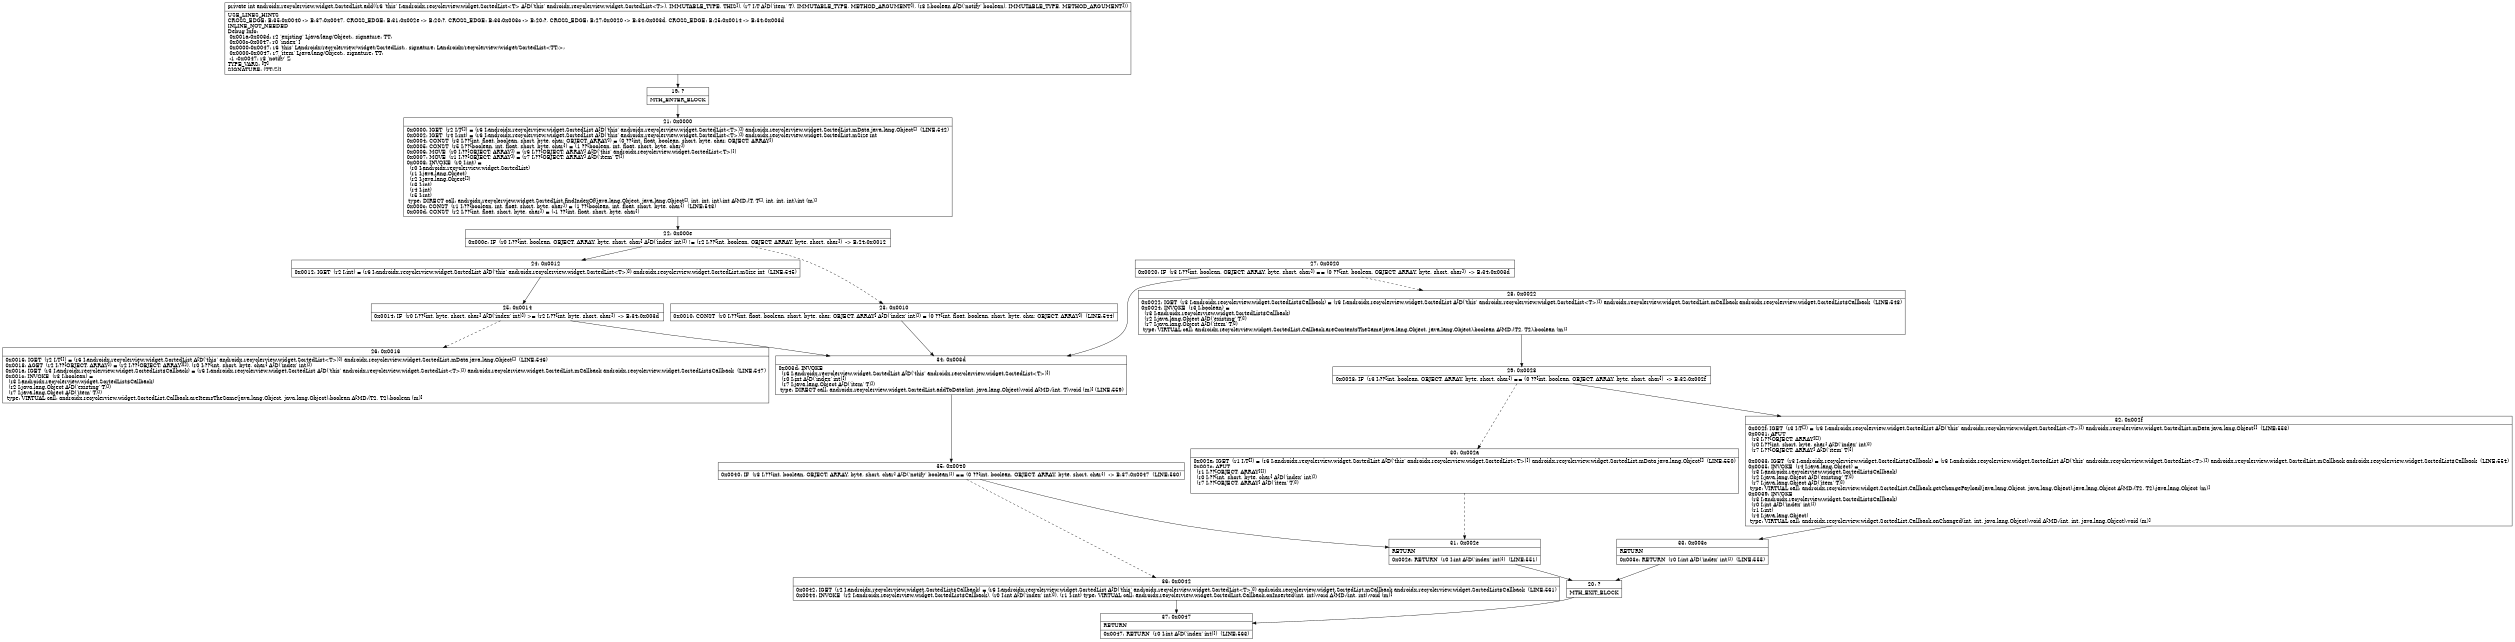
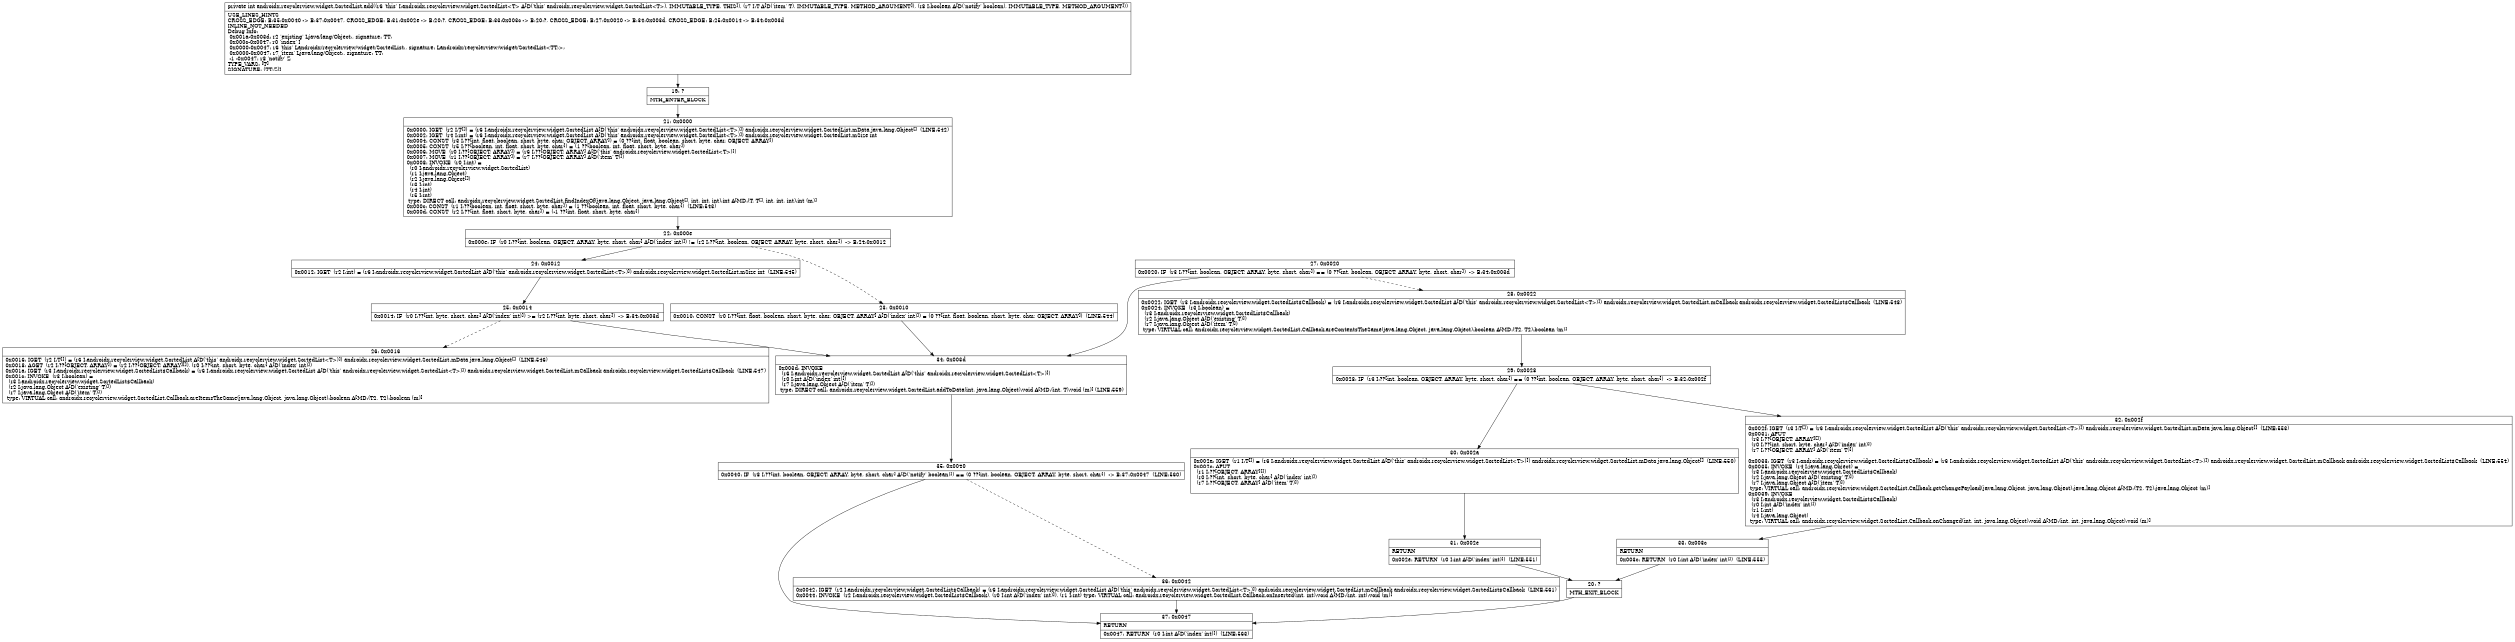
edge "29: 0x0028" -> "30: 0x002a": style dashed -> solid
edge "30: 0x002a" -> "31: 0x002e": style dashed -> solid
edge "35: 0x0040" -> "31: 0x002e": now "35: 0x0040" -> "37: 0x0047"
